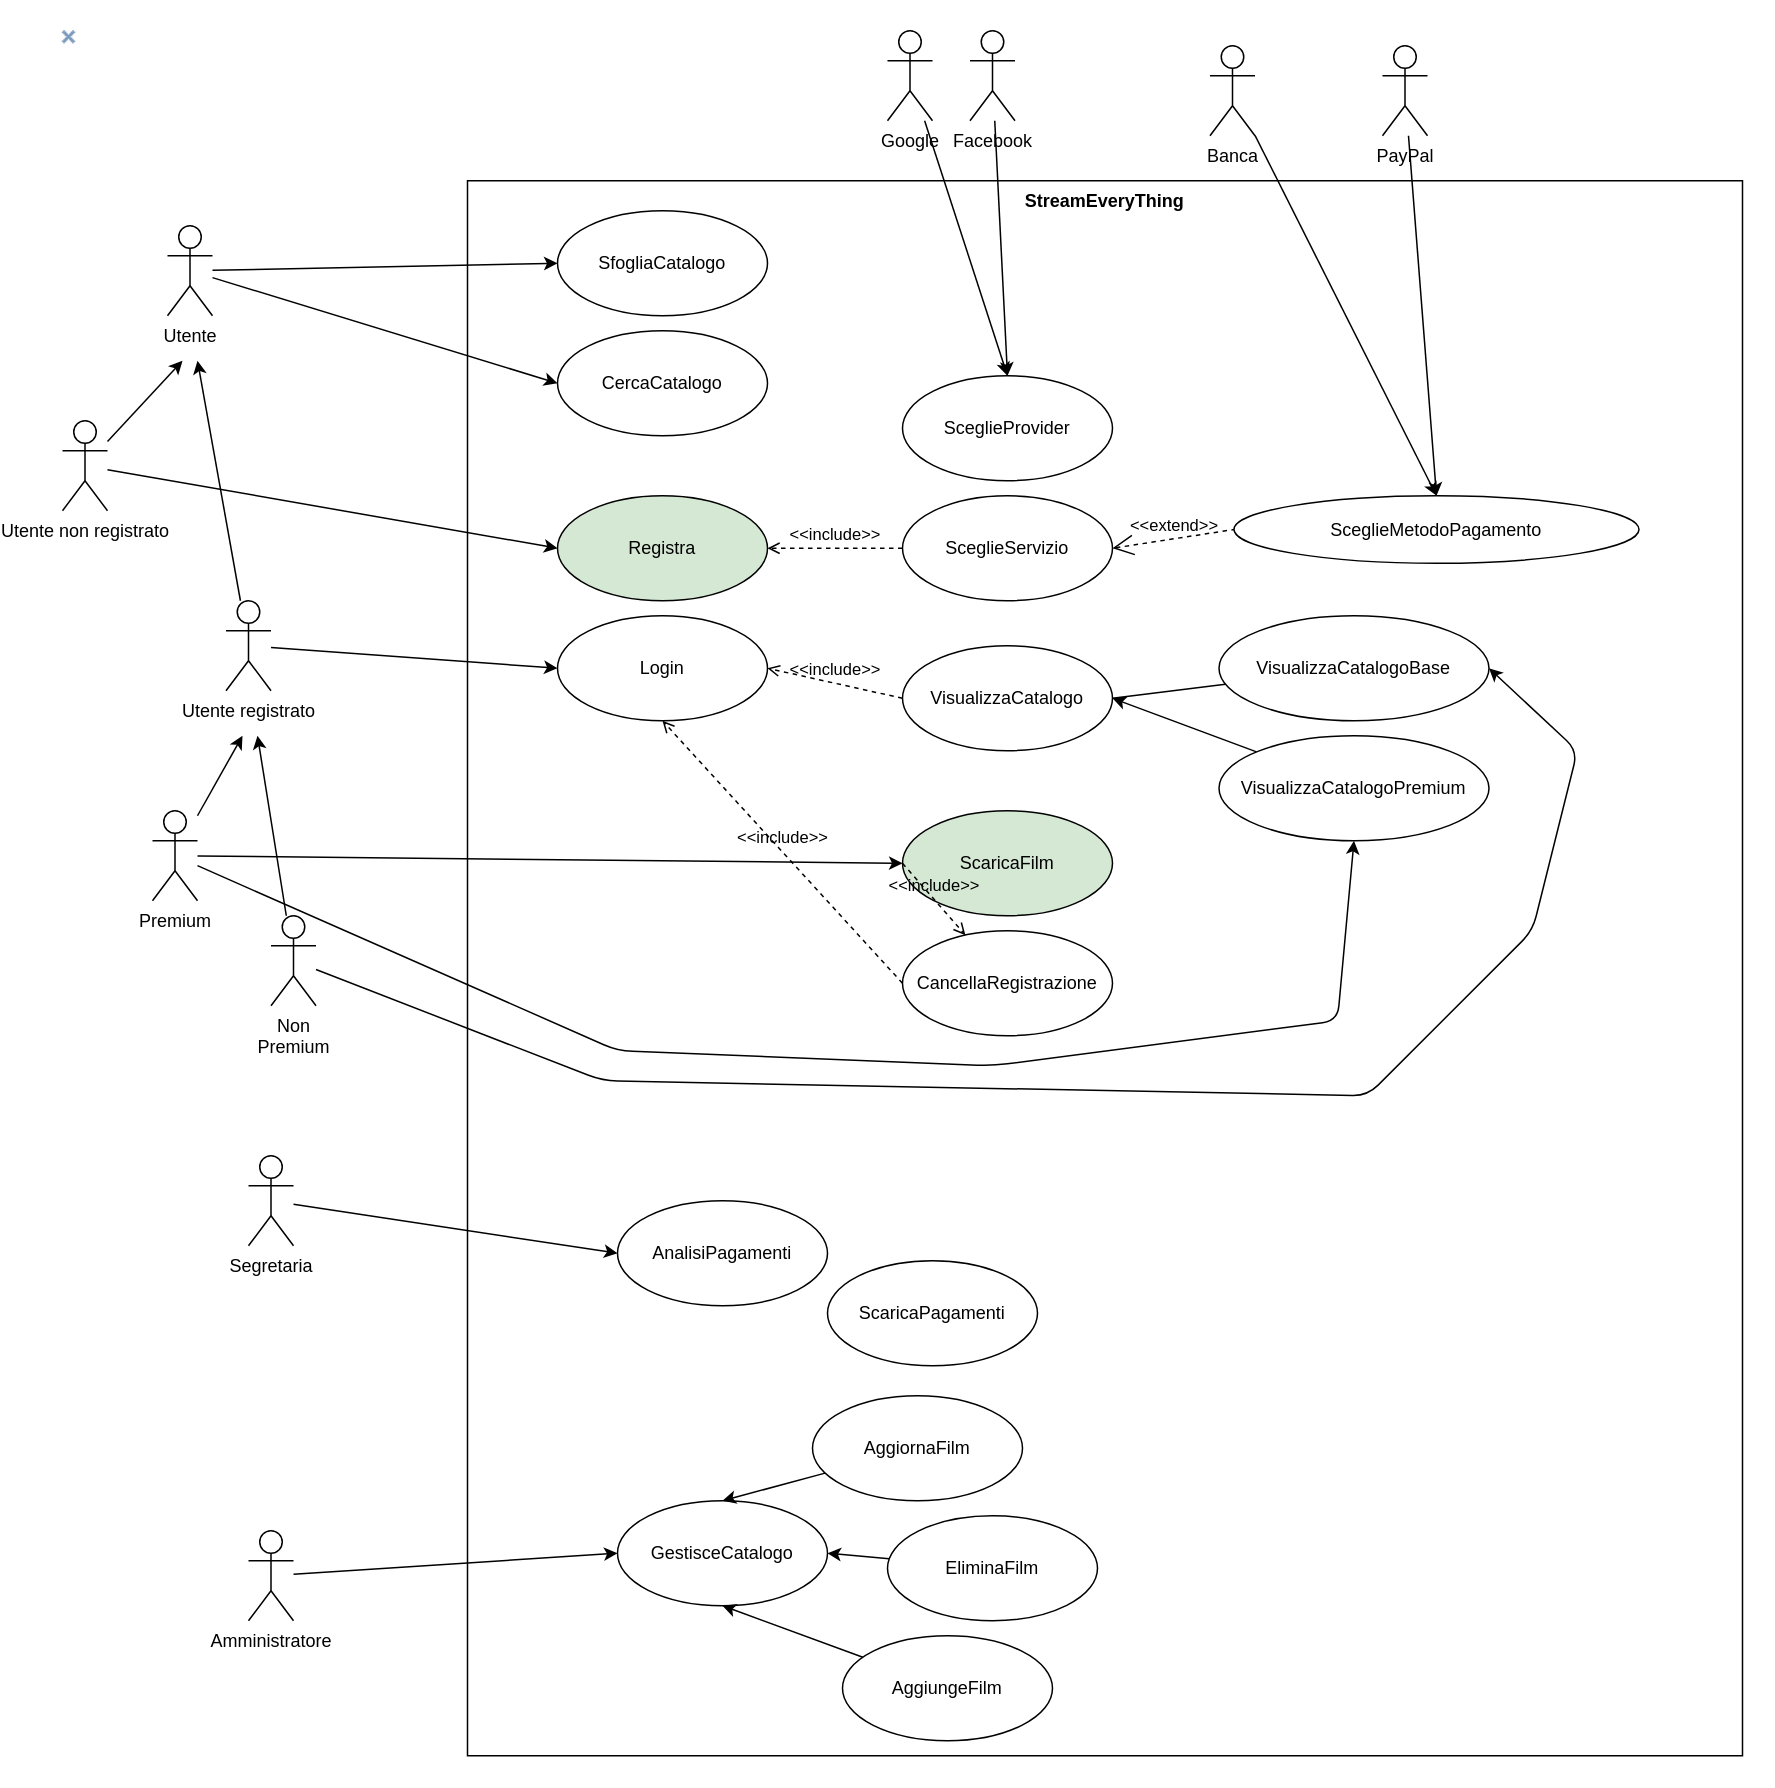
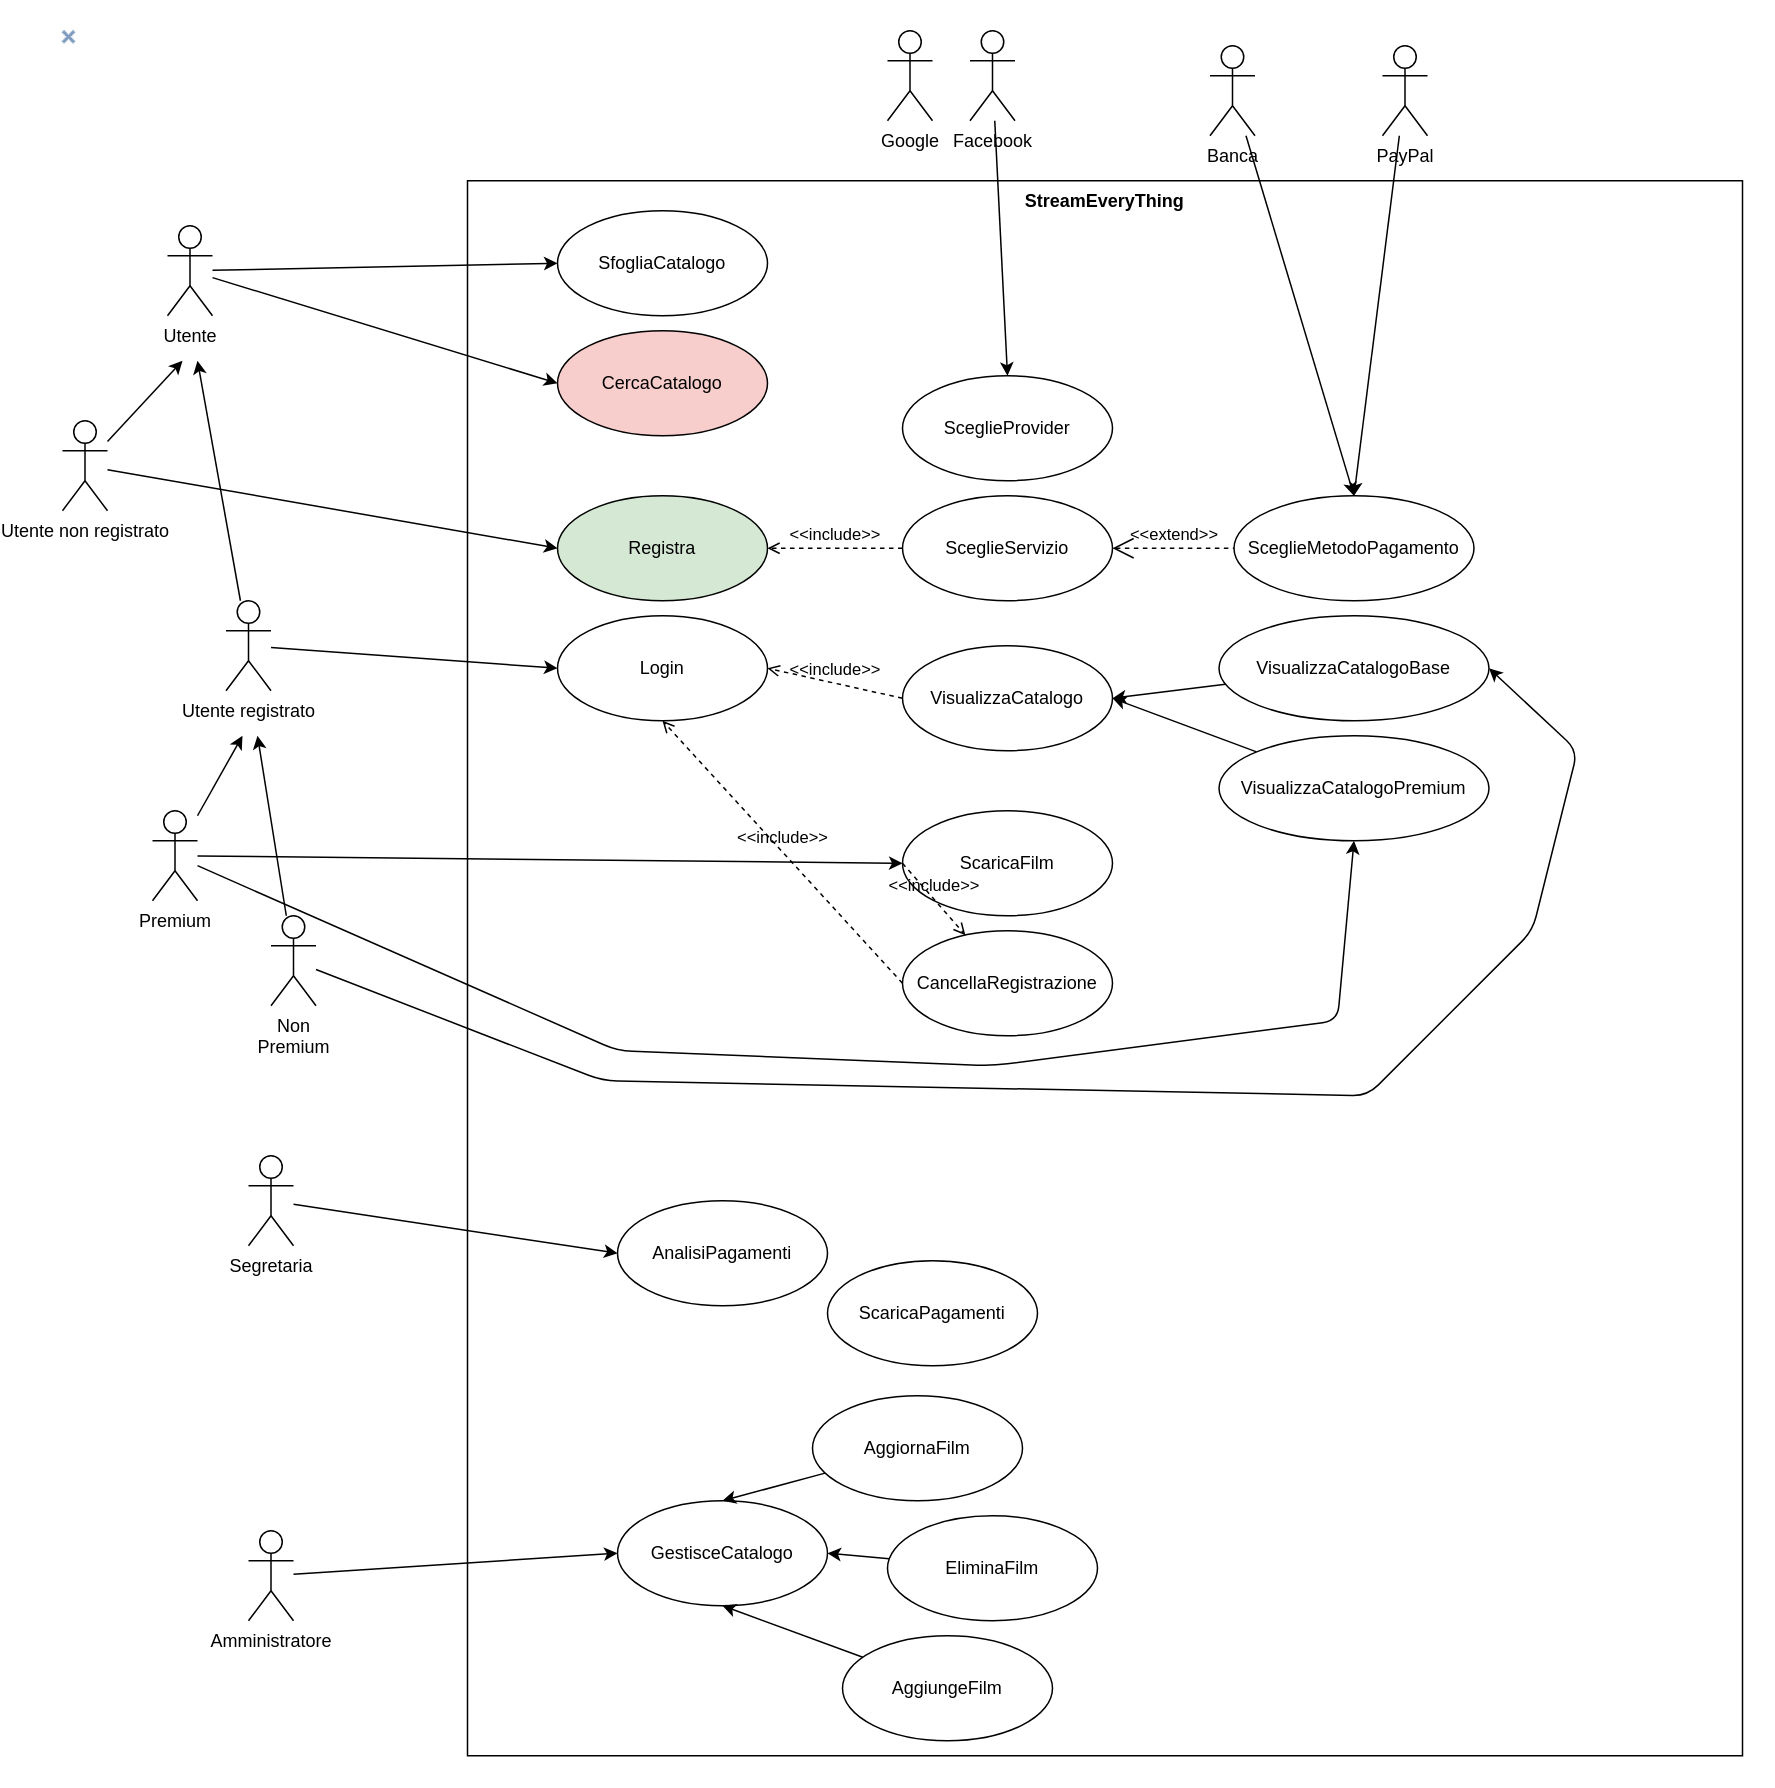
edge "Google" -> "SceglieProvider": removed
node "CercaCatalogo": fillcolor #ffffff -> #f8cecc
node "SceglieMetodoPagamento": size 405x68 -> 240x105
edge "VisualizzaCatalogoBase" -- "VisualizzaCatalogo": arrowhead none -> classic
node "ScaricaFilm": fillcolor #d5e8d4 -> #ffffff
